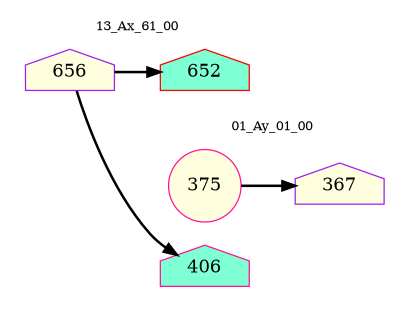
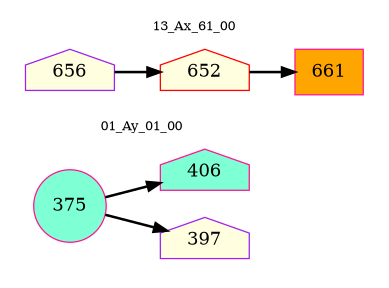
node "652": fillcolor aquamarine -> lightyellow
node "661": added
edge "656" -> "406": now "375" -> "406"
node "375": fillcolor lightyellow -> aquamarine
node "367": label "367" -> "397"
